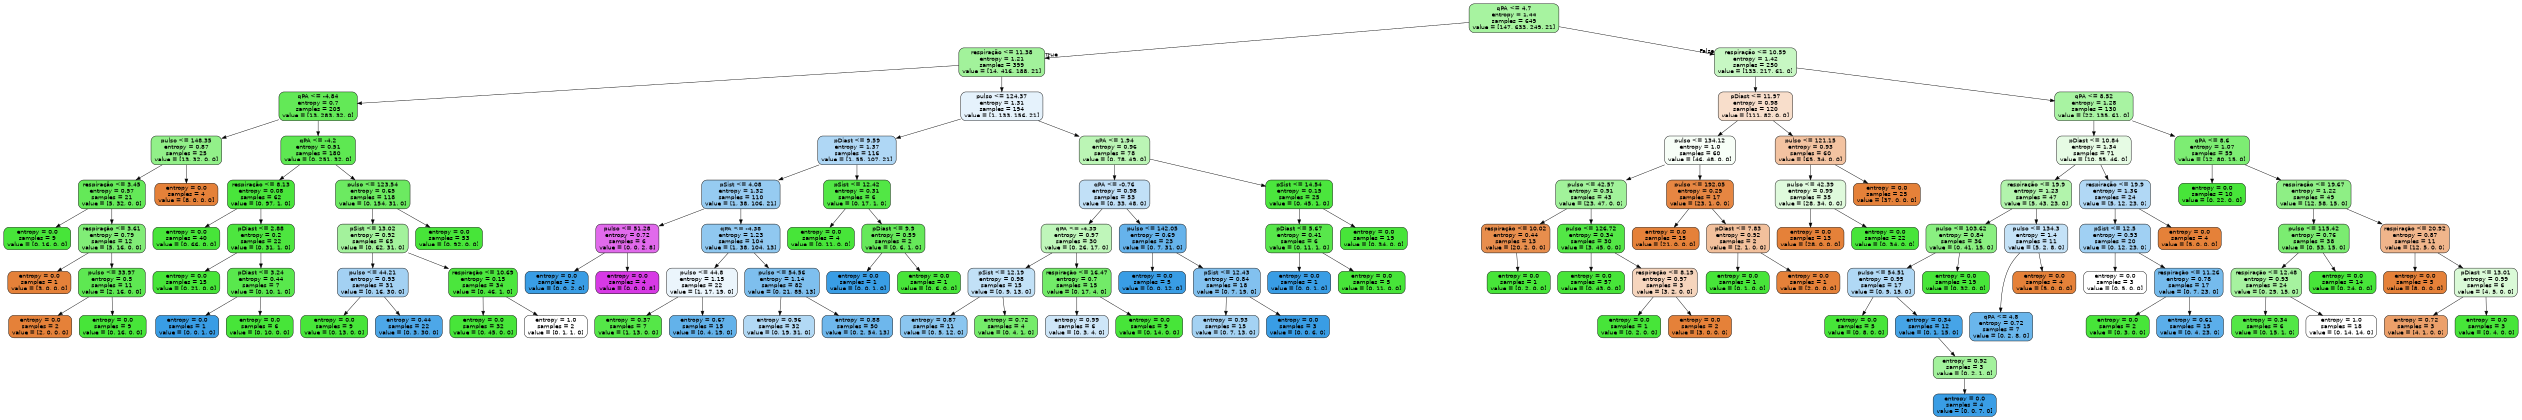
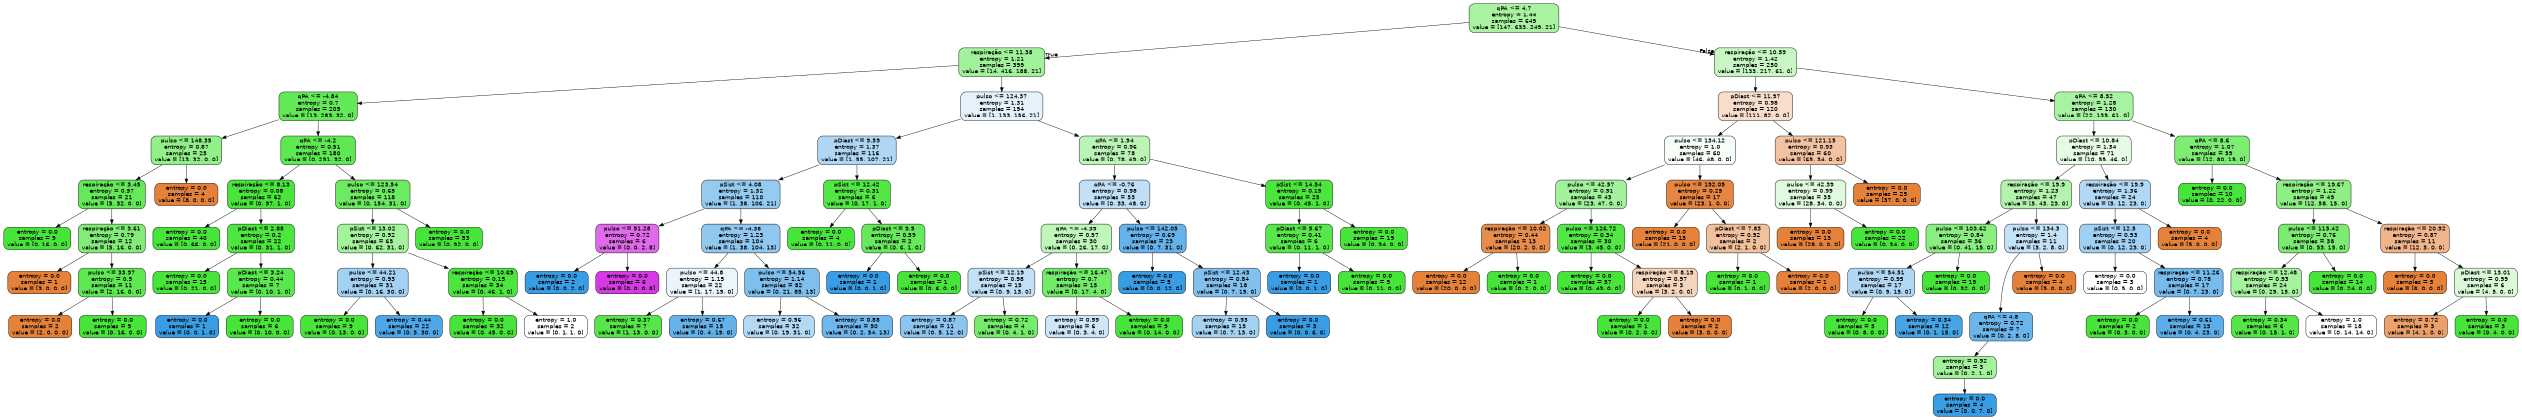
node "entropy = 0.0 samples = 4 value = [0, 0, 0, 8]": label "entropy = 0.0 samples = 4 value = [0, 0, 0, 8]" -> "entropy = 0.0 samples = 6 value = [0, 0, 0, 8]"
node "entropy = 0.0 samples = 12 value = [20, 0, 0, 0]": added
edge "entropy = 0.34 samples = 12 value = [0, 1, 15, 0]" -> "entropy = 0.92 samples = 3 value = [0, 2, 1, 0]": now "qPA <= 4.8 entropy = 0.72 samples = 7 value = [0, 2, 8, 0]" -> "entropy = 0.92 samples = 3 value = [0, 2, 1, 0]"
